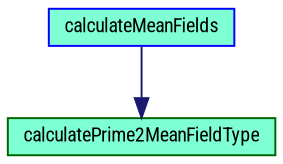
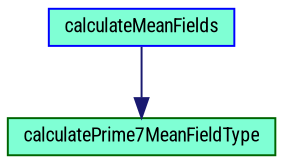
node "calculatePrime2MeanFieldType": label "calculatePrime2MeanFieldType" -> "calculatePrime7MeanFieldType"
